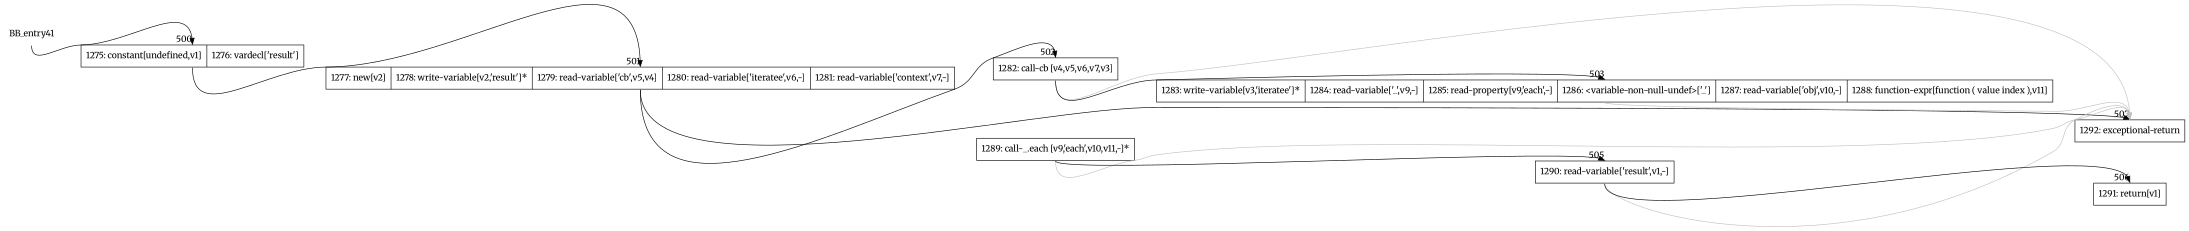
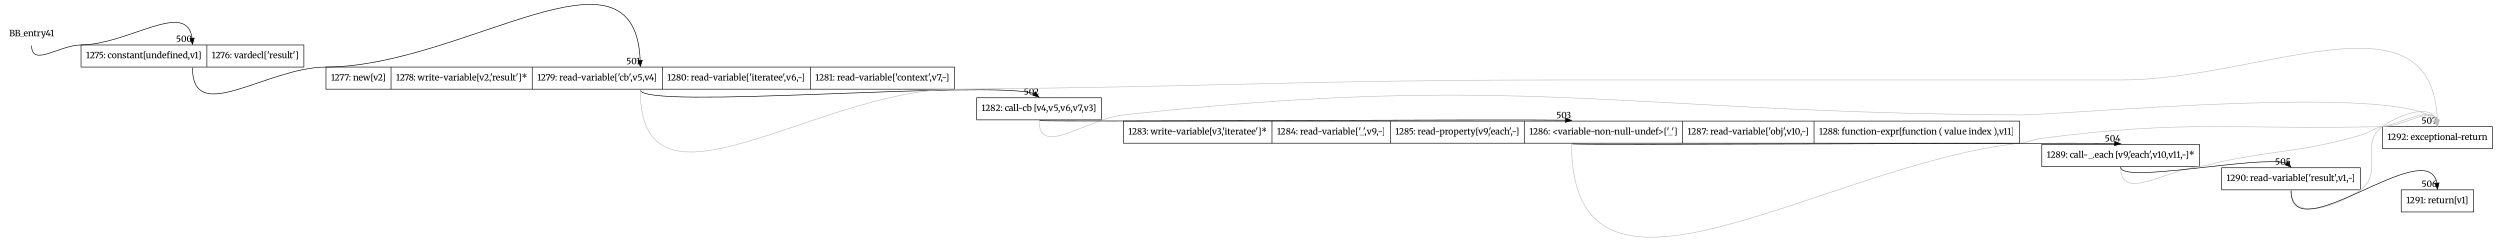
edge "1277: new[v2]" -> "1292: exceptional-return": color black -> gray
edge "1283: write-variable[v3,'iteratee']*" -> "1289: call-_.each [v9,'each',v10,v11,-]*": added
